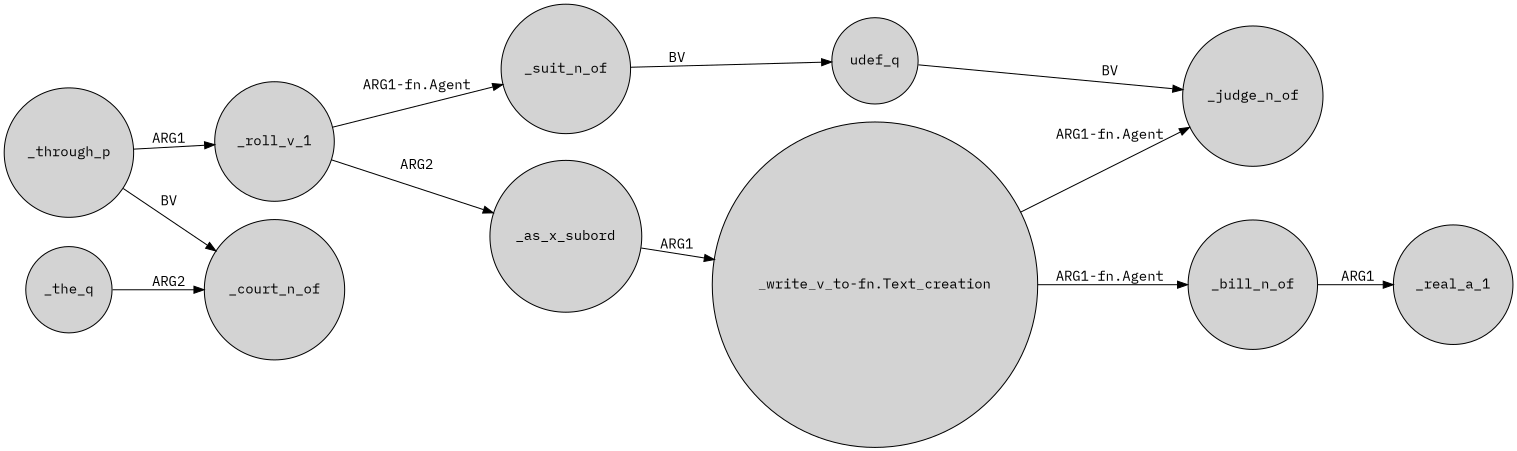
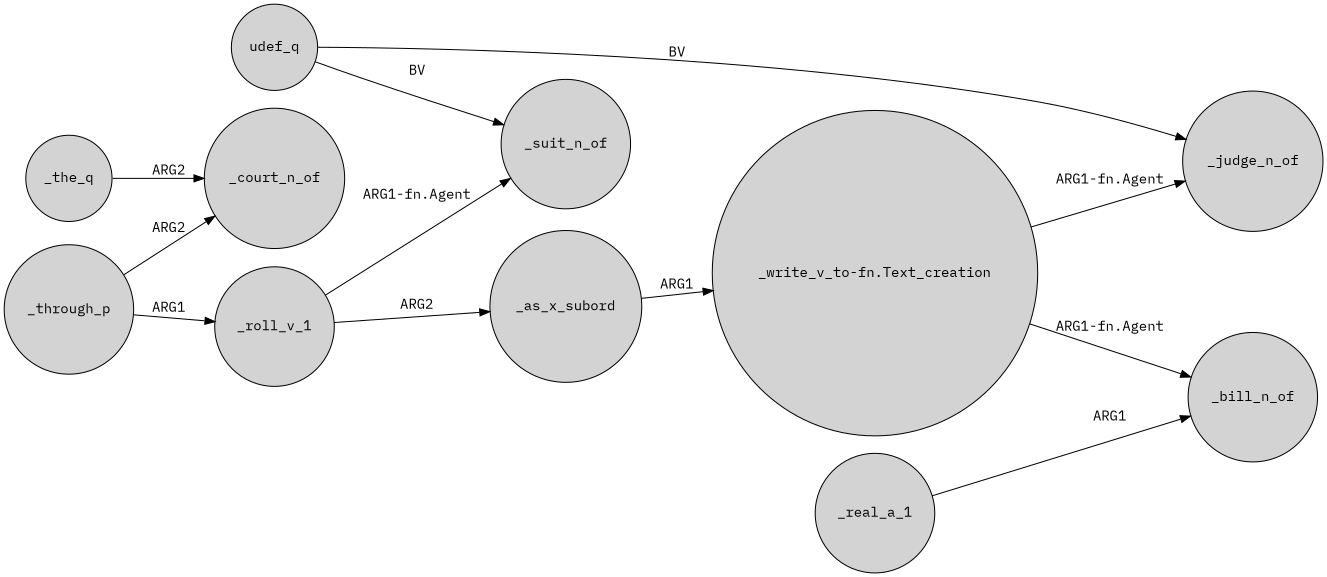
edge "_suit_n_of" -> "udef_q": reversed
edge "_through_p" -> "_court_n_of": label "BV" -> "ARG2"
edge "_bill_n_of" -> "_real_a_1": reversed
